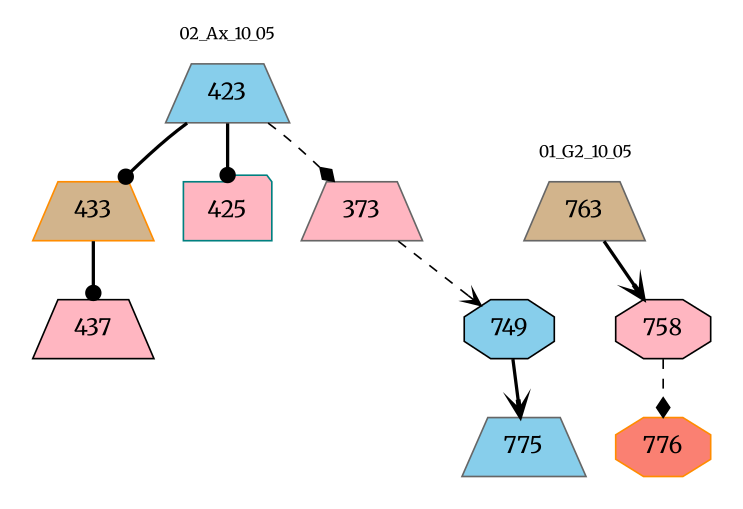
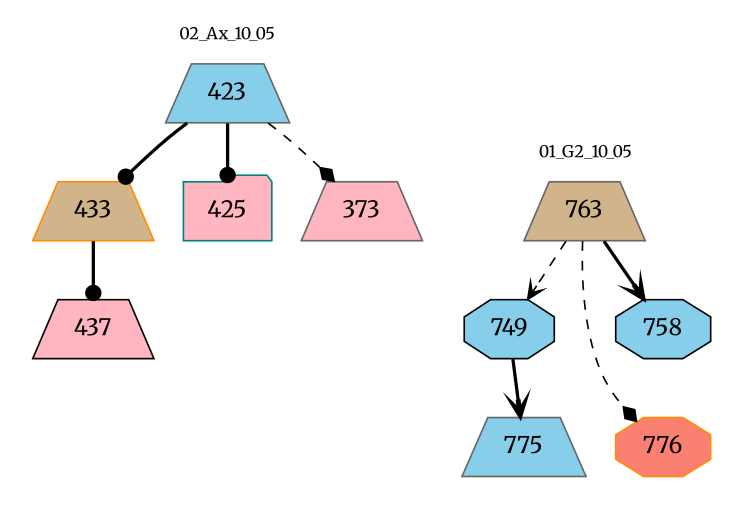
edge "373" -> "749": now "763" -> "749"
node "758": fillcolor lightpink -> skyblue
edge "758" -> "776": now "763" -> "776"
